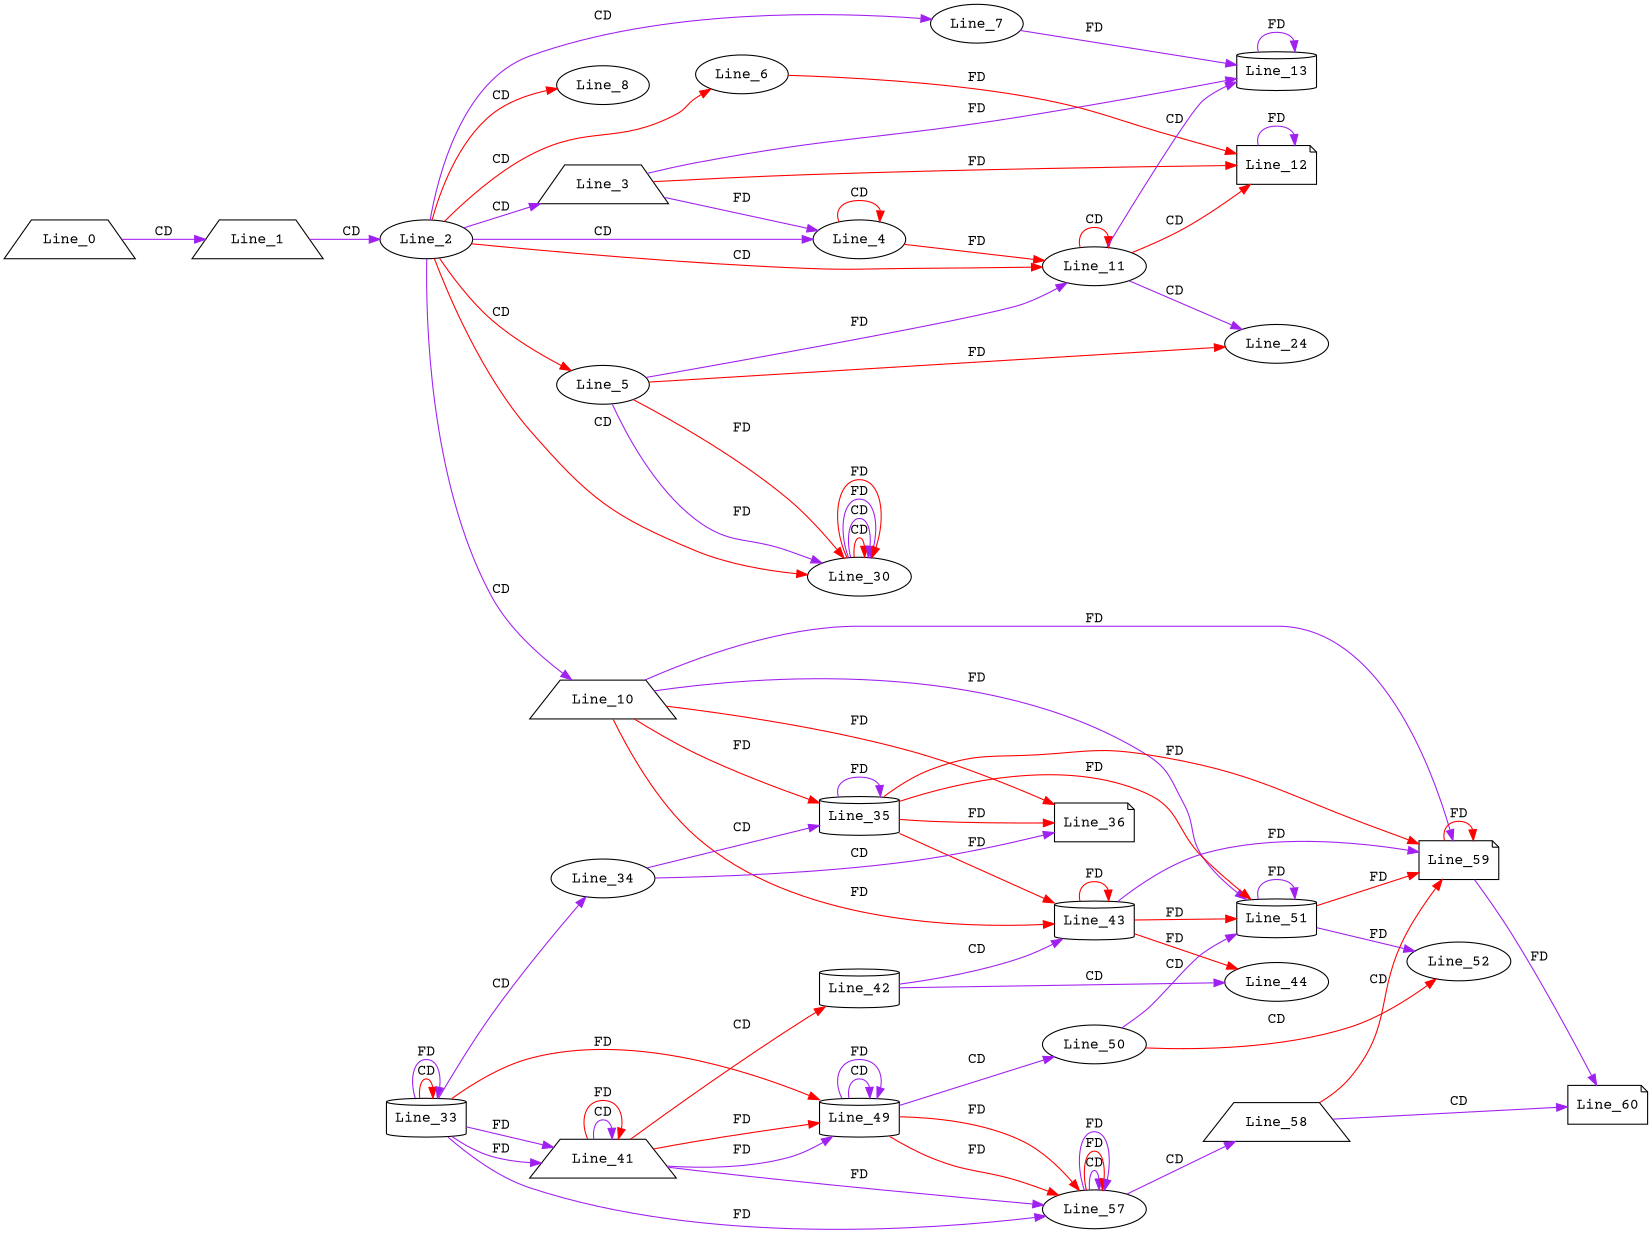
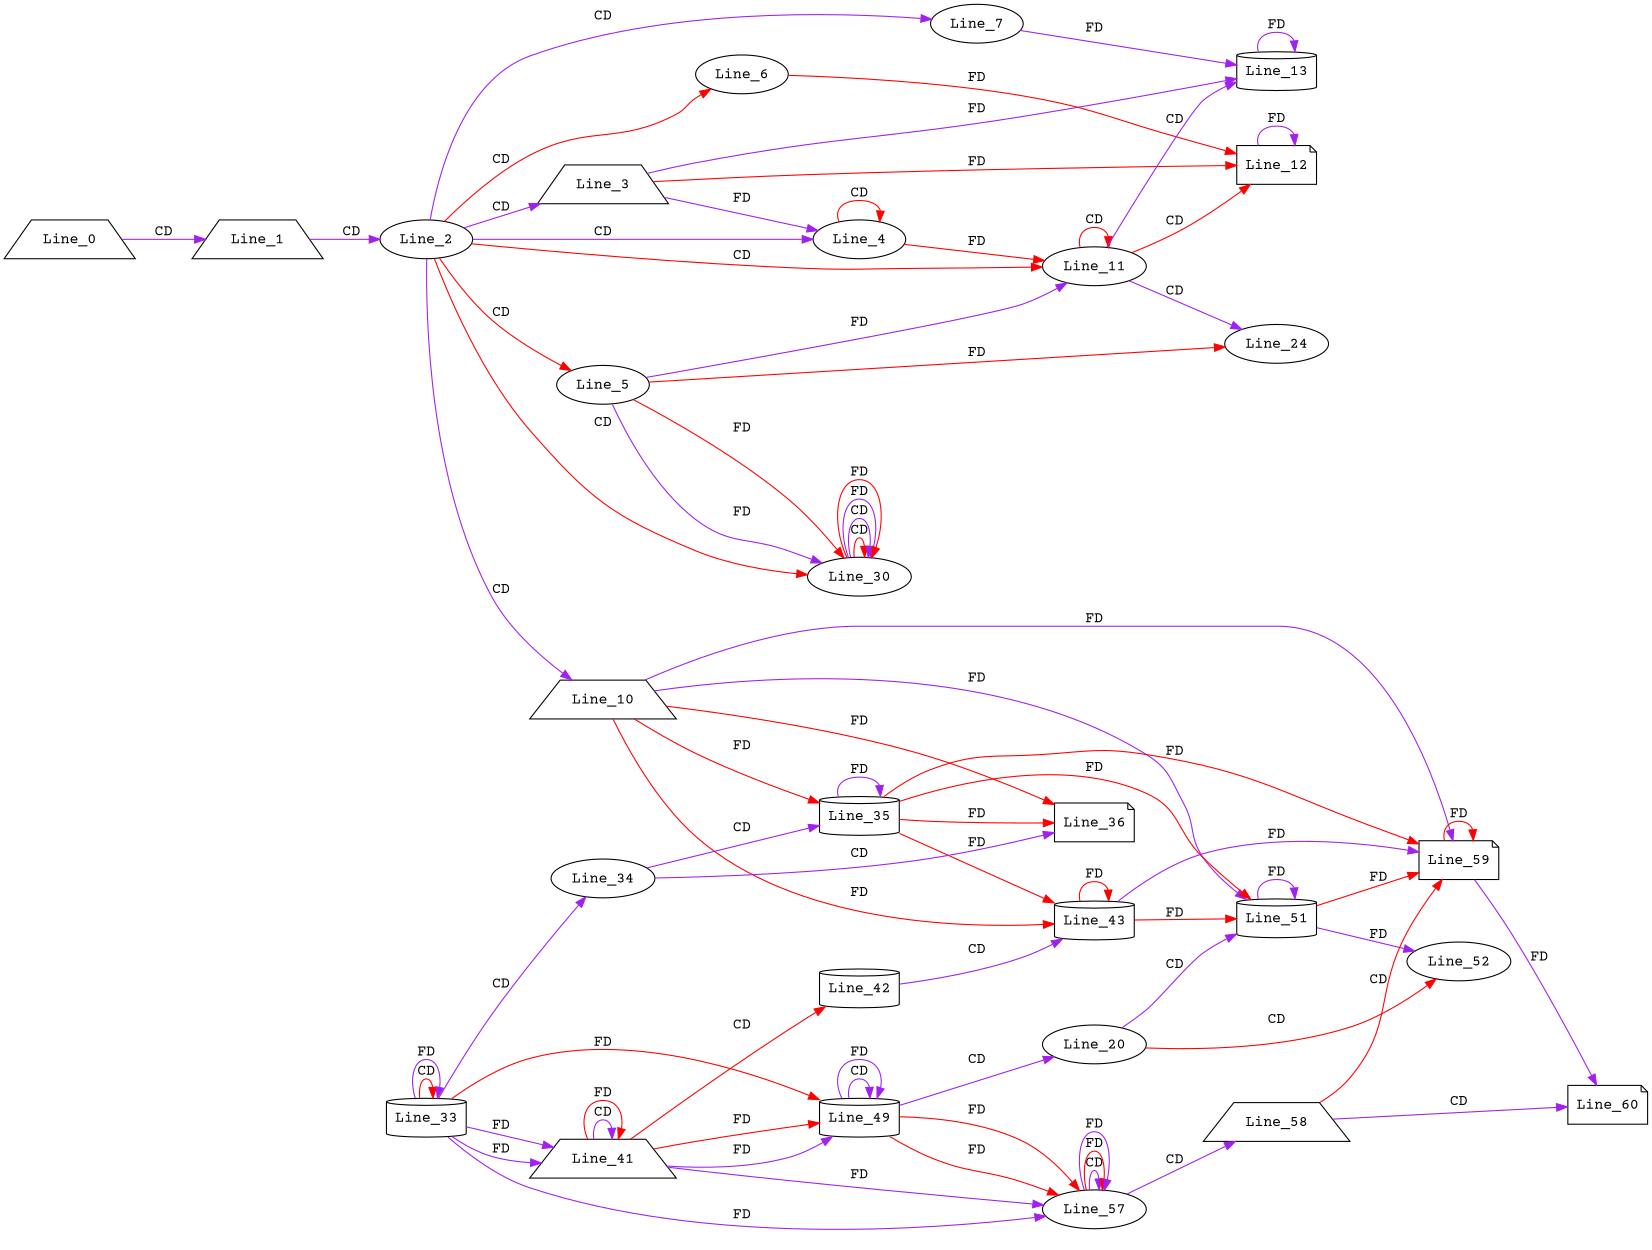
node "Line_8": removed
node "Line_44": removed
node "Line_50": label "Line_50" -> "Line_20"
